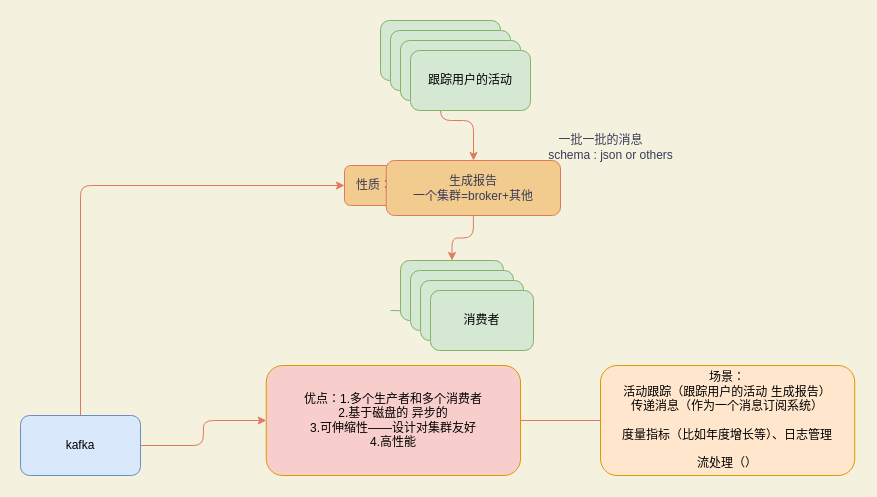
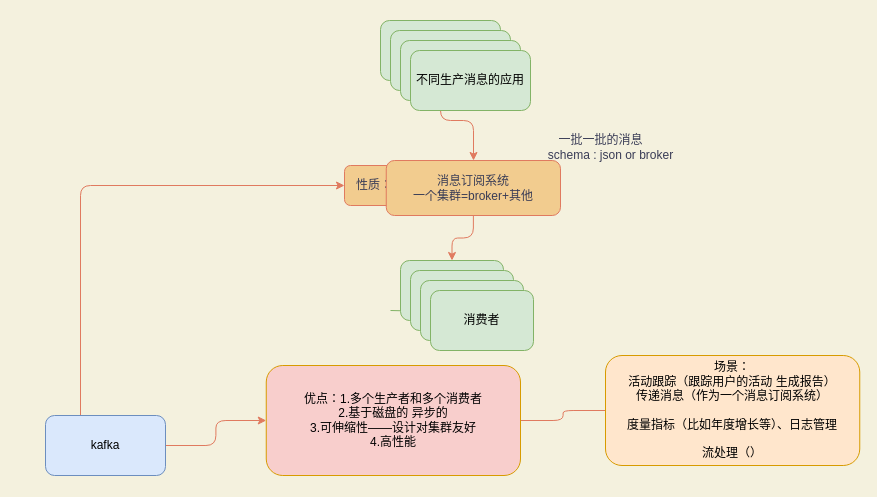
node "跟踪用户的活动": label "跟踪用户的活动" -> "不同生产消息的应用"
node "schema : json or others": label "schema : json or others" -> "schema : json or broker"
node "生成报告 一个集群=broker+其他": label "生成报告 一个集群=broker+其他" -> "消息订阅系统 一个集群=broker+其他"
node "场景： 活动跟踪（跟踪用户的活动 生成报告） 传递消息（作为一个消息订阅系统） 度量指标（比如年度增长等）、日志管理 流处理（）": moved (728, 421) -> (733, 411)
node "kafka": moved (81, 446) -> (106, 446)
